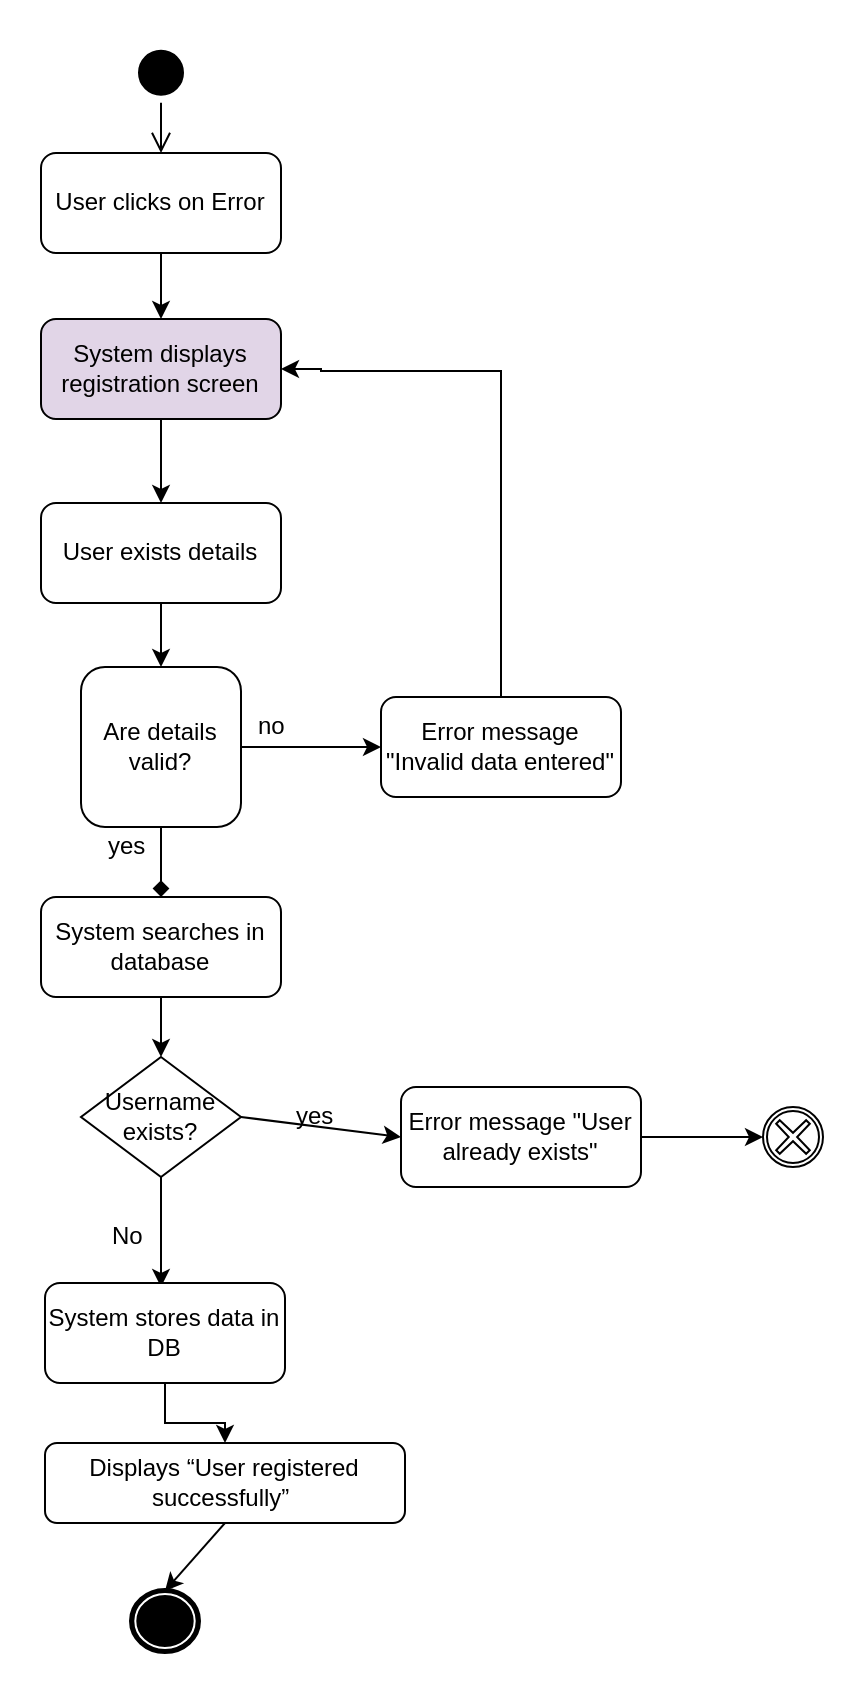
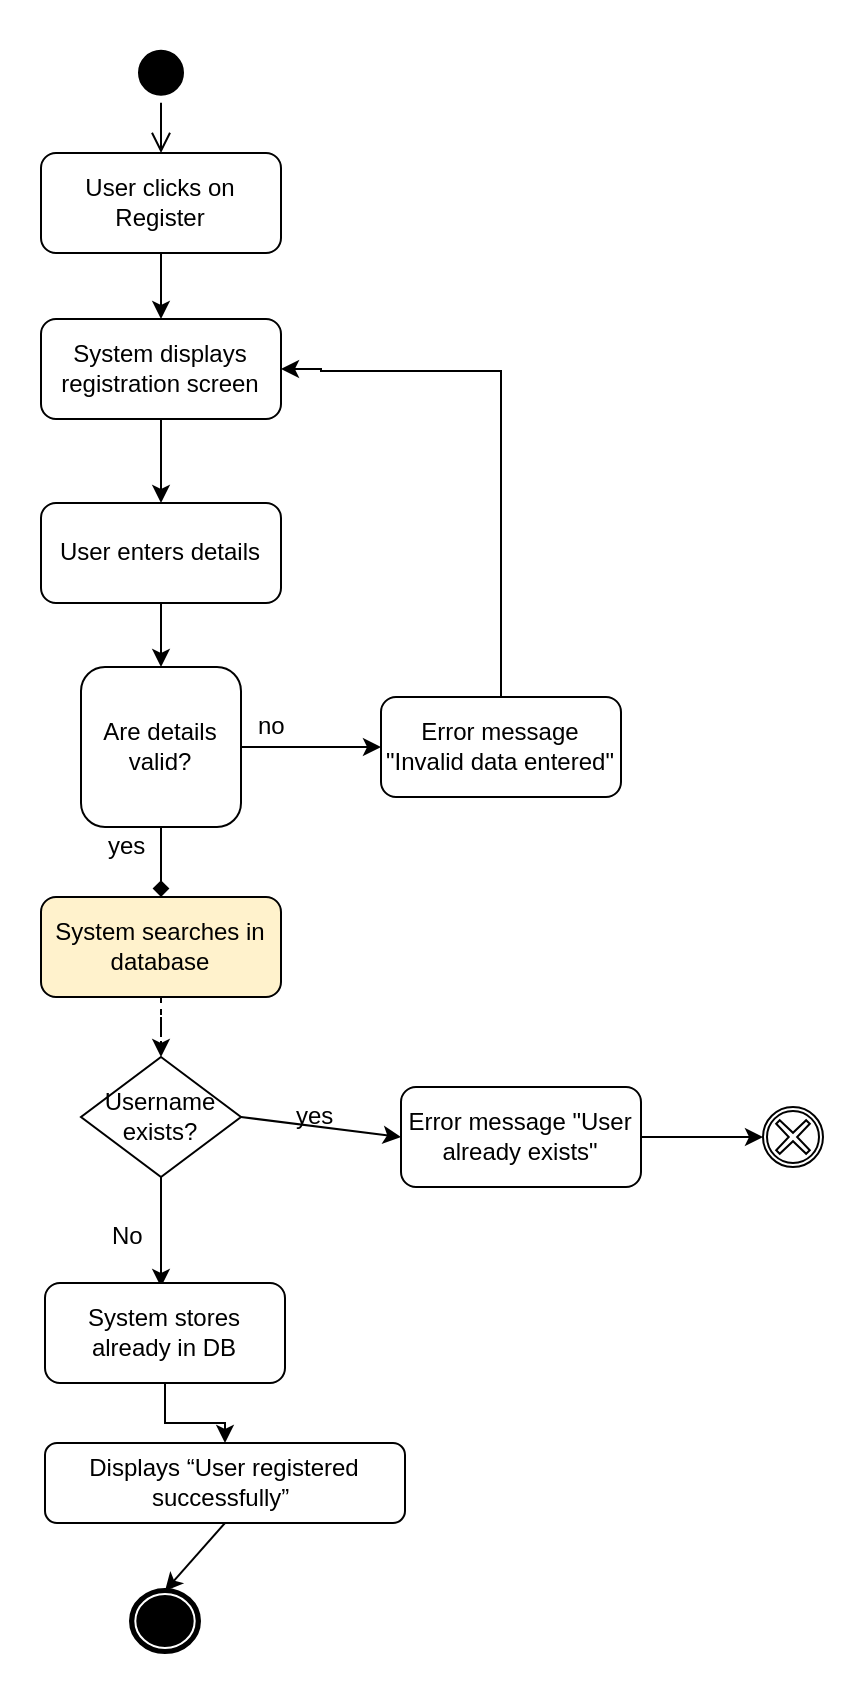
node "User clicks on Error": label "User clicks on Error" -> "User clicks on Register"
node "System displays registration screen": fillcolor #e1d5e7 -> #ffffff
node "User exists details": label "User exists details" -> "User enters details"
node "System searches in database": fillcolor #ffffff -> #fff2cc
edge "System searches in database" -> "Username exists?": style solid -> dashed
node "System stores data in DB": label "System stores data in DB" -> "System stores already in DB"
